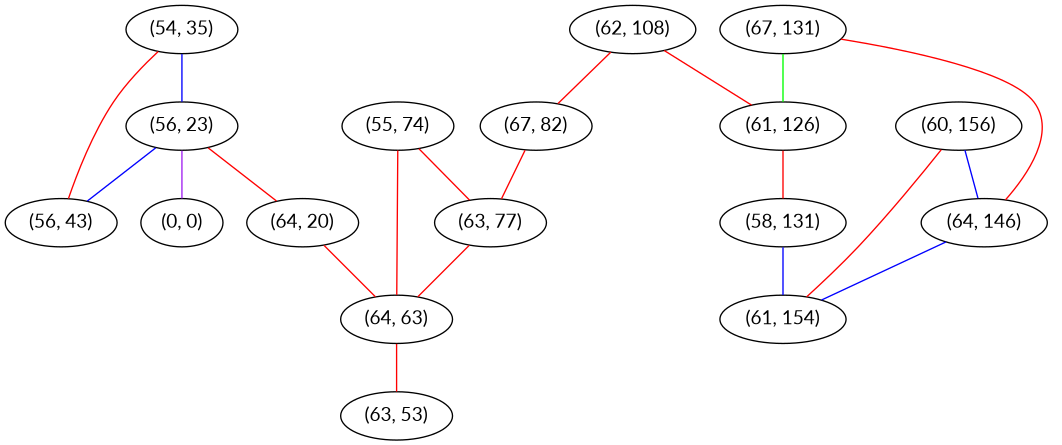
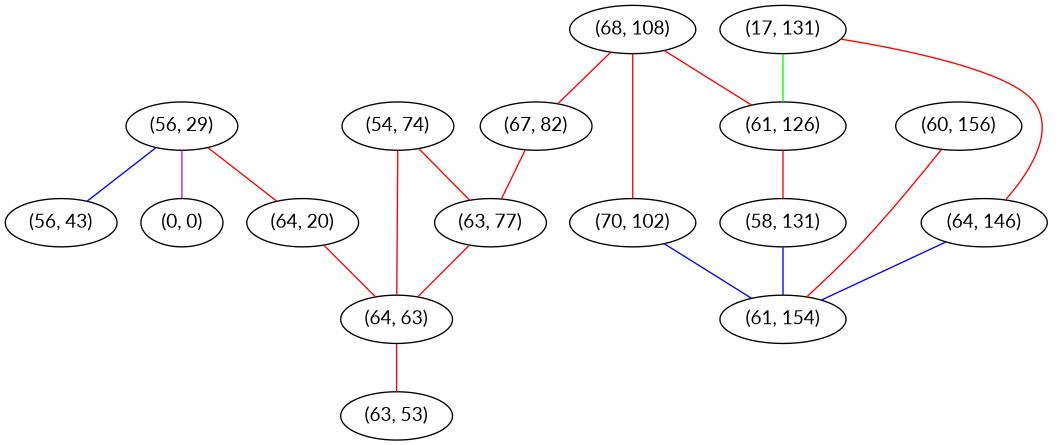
node "(54, 35)": removed
node "(62, 108)": label "(62, 108)" -> "(68, 108)"
node "(67, 131)": label "(67, 131)" -> "(17, 131)"
node "(56, 23)": label "(56, 23)" -> "(56, 29)"
node "(55, 74)": label "(55, 74)" -> "(54, 74)"
edge "(60, 156)" -- "(64, 146)": removed
node "(70, 102)": added
